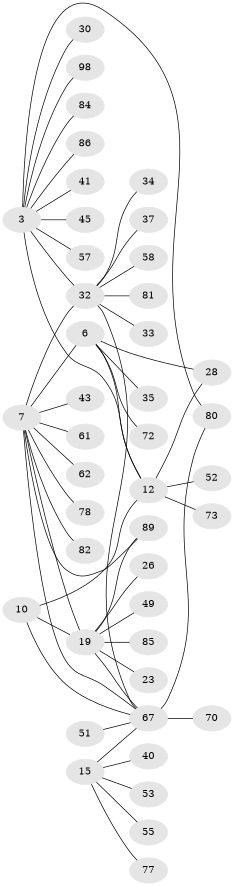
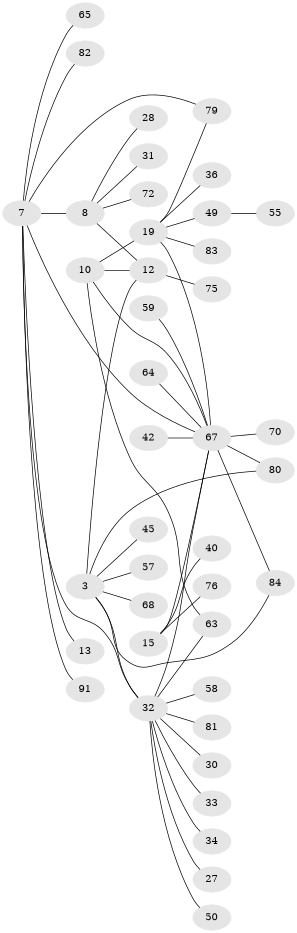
node "98": label "98" -> "68"
edge "30" -- "3": now "30" -- "32"
node "86": removed
node "41": removed
node "37": label "37" -> "27"
node "6": label "6" -> "8"
node "64": added
node "43": label "43" -> "13"
node "35": label "35" -> "31"
edge "28" -- "12": removed
node "61": label "61" -> "91"
node "42": added
node "62": label "62" -> "65"
node "52": removed
edge "67" -- "84": added
node "78": removed
node "73": label "73" -> "75"
node "89": label "89" -> "79"
node "26": label "26" -> "36"
edge "7" -- "19": removed
node "63": added
node "85": label "85" -> "83"
node "23": removed
node "51": label "51" -> "59"
node "53": removed
edge "15" -- "55": now "49" -- "55"
node "77": label "77" -> "76"
node "50": added
